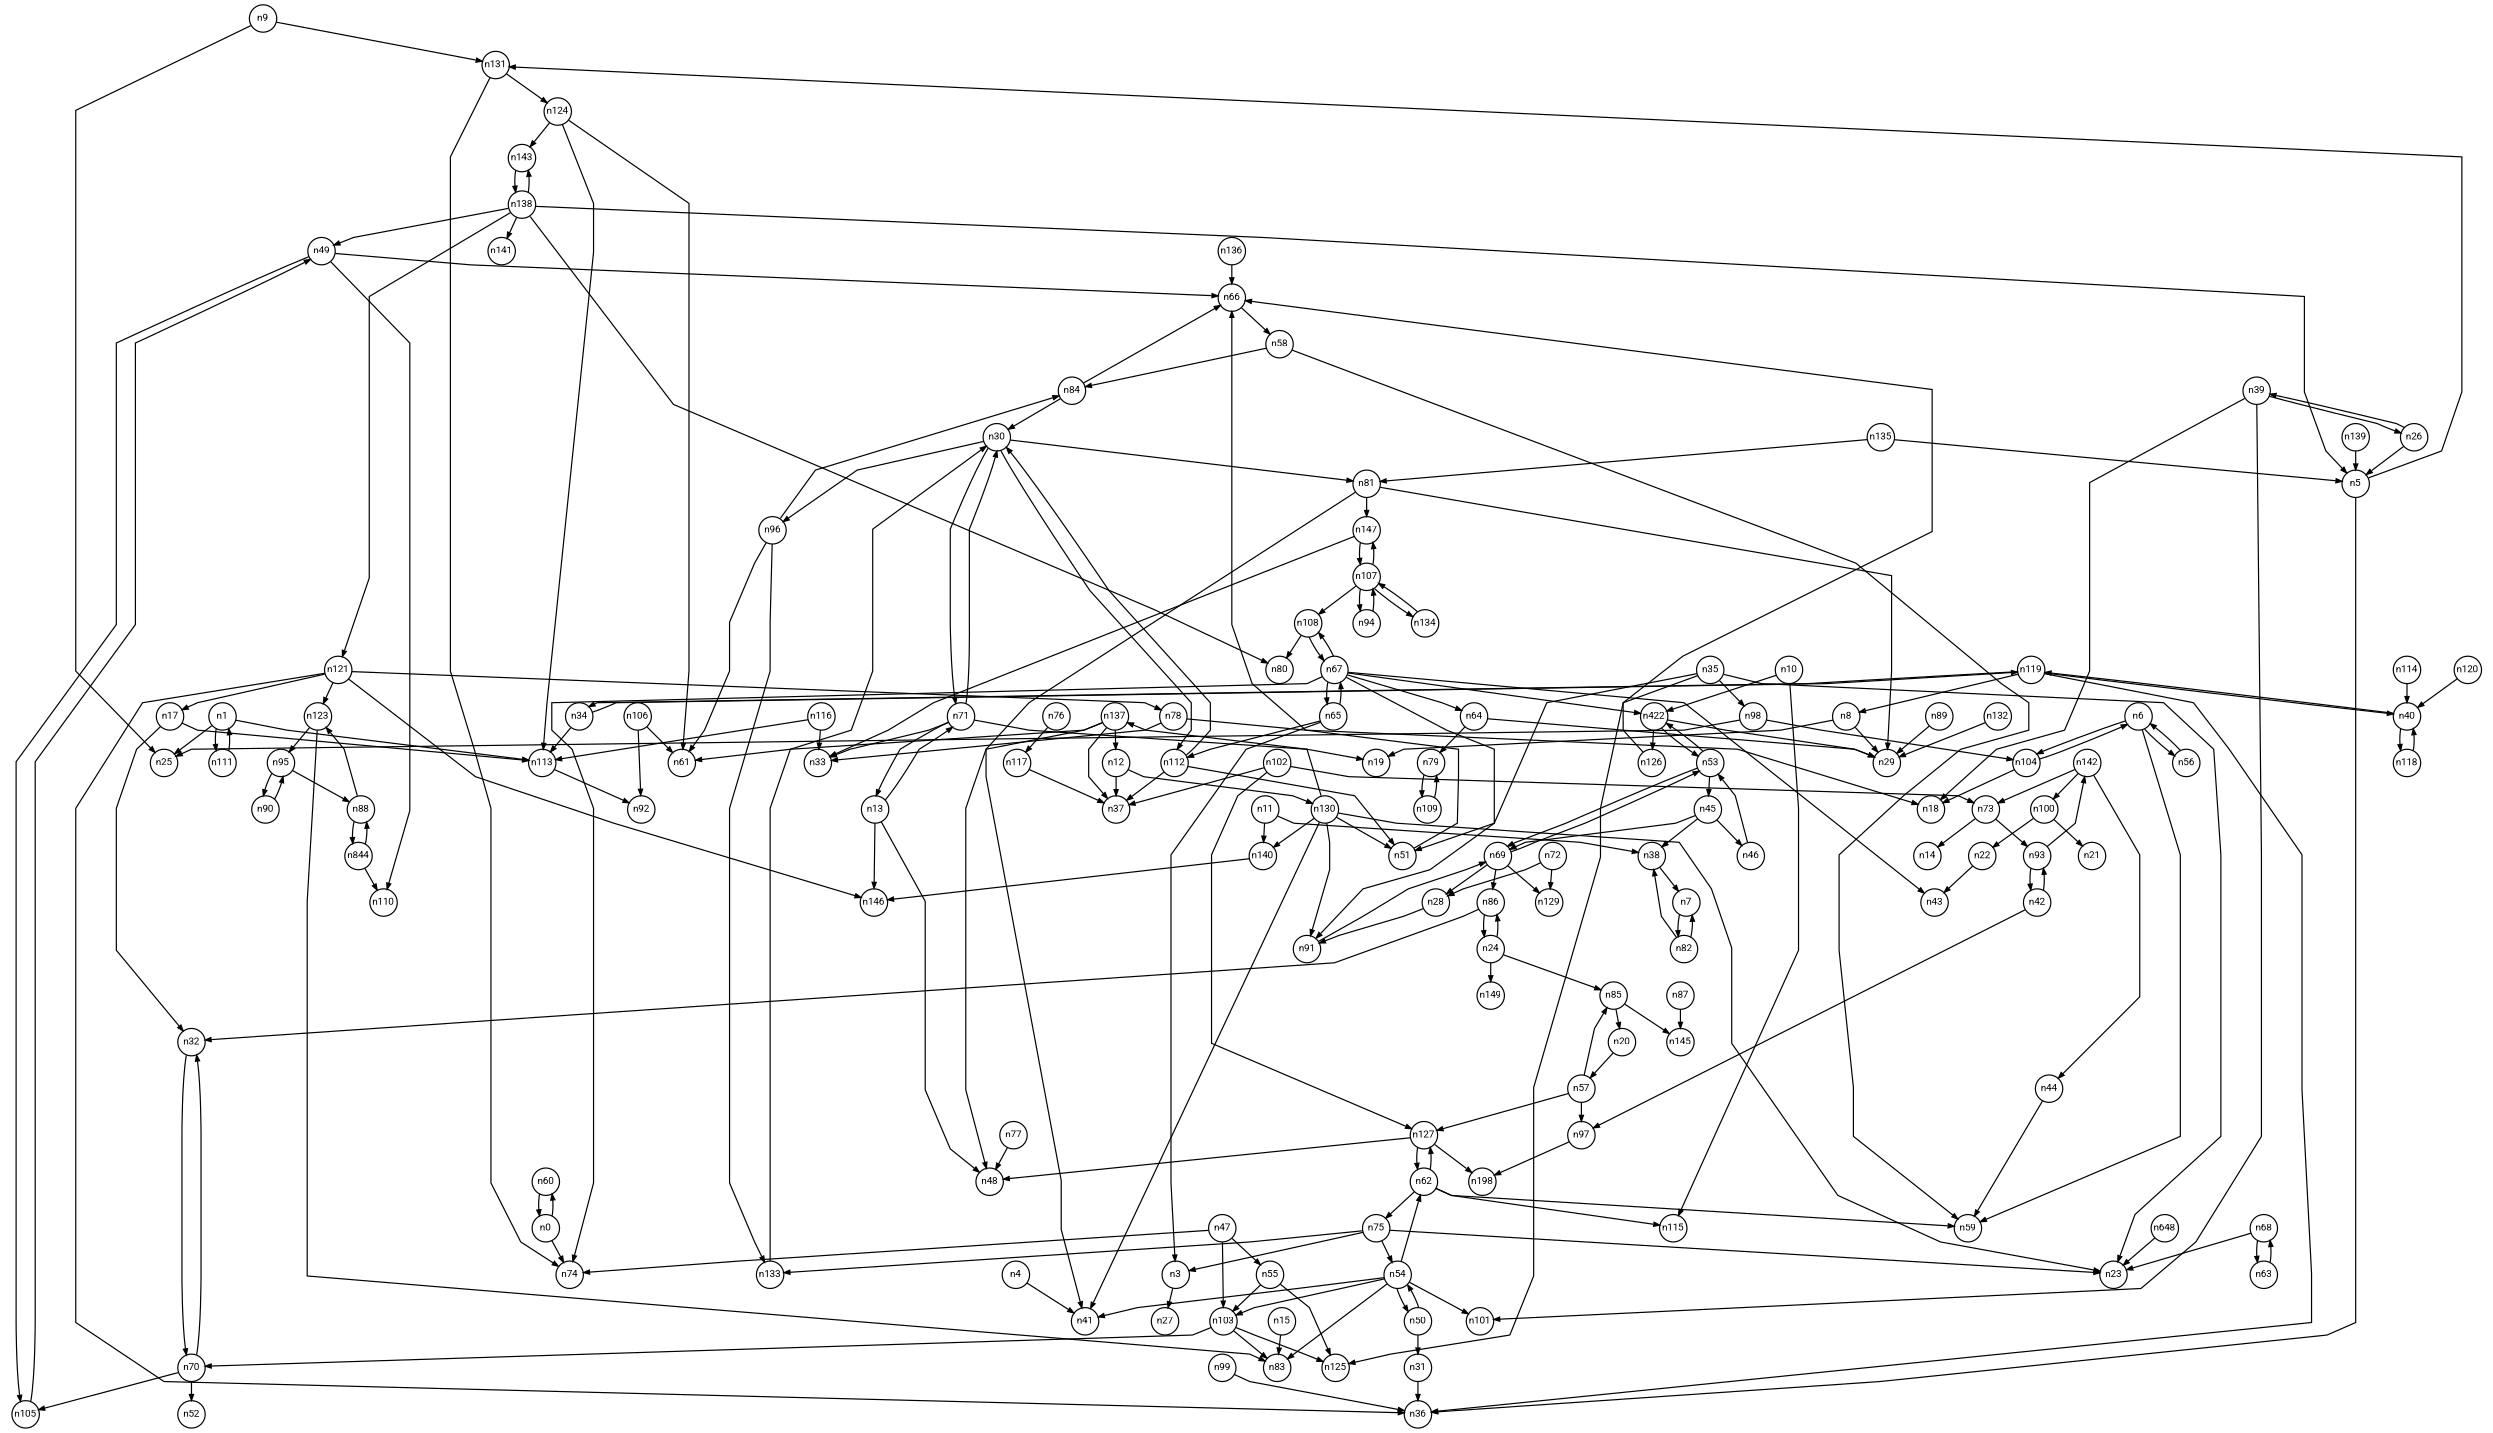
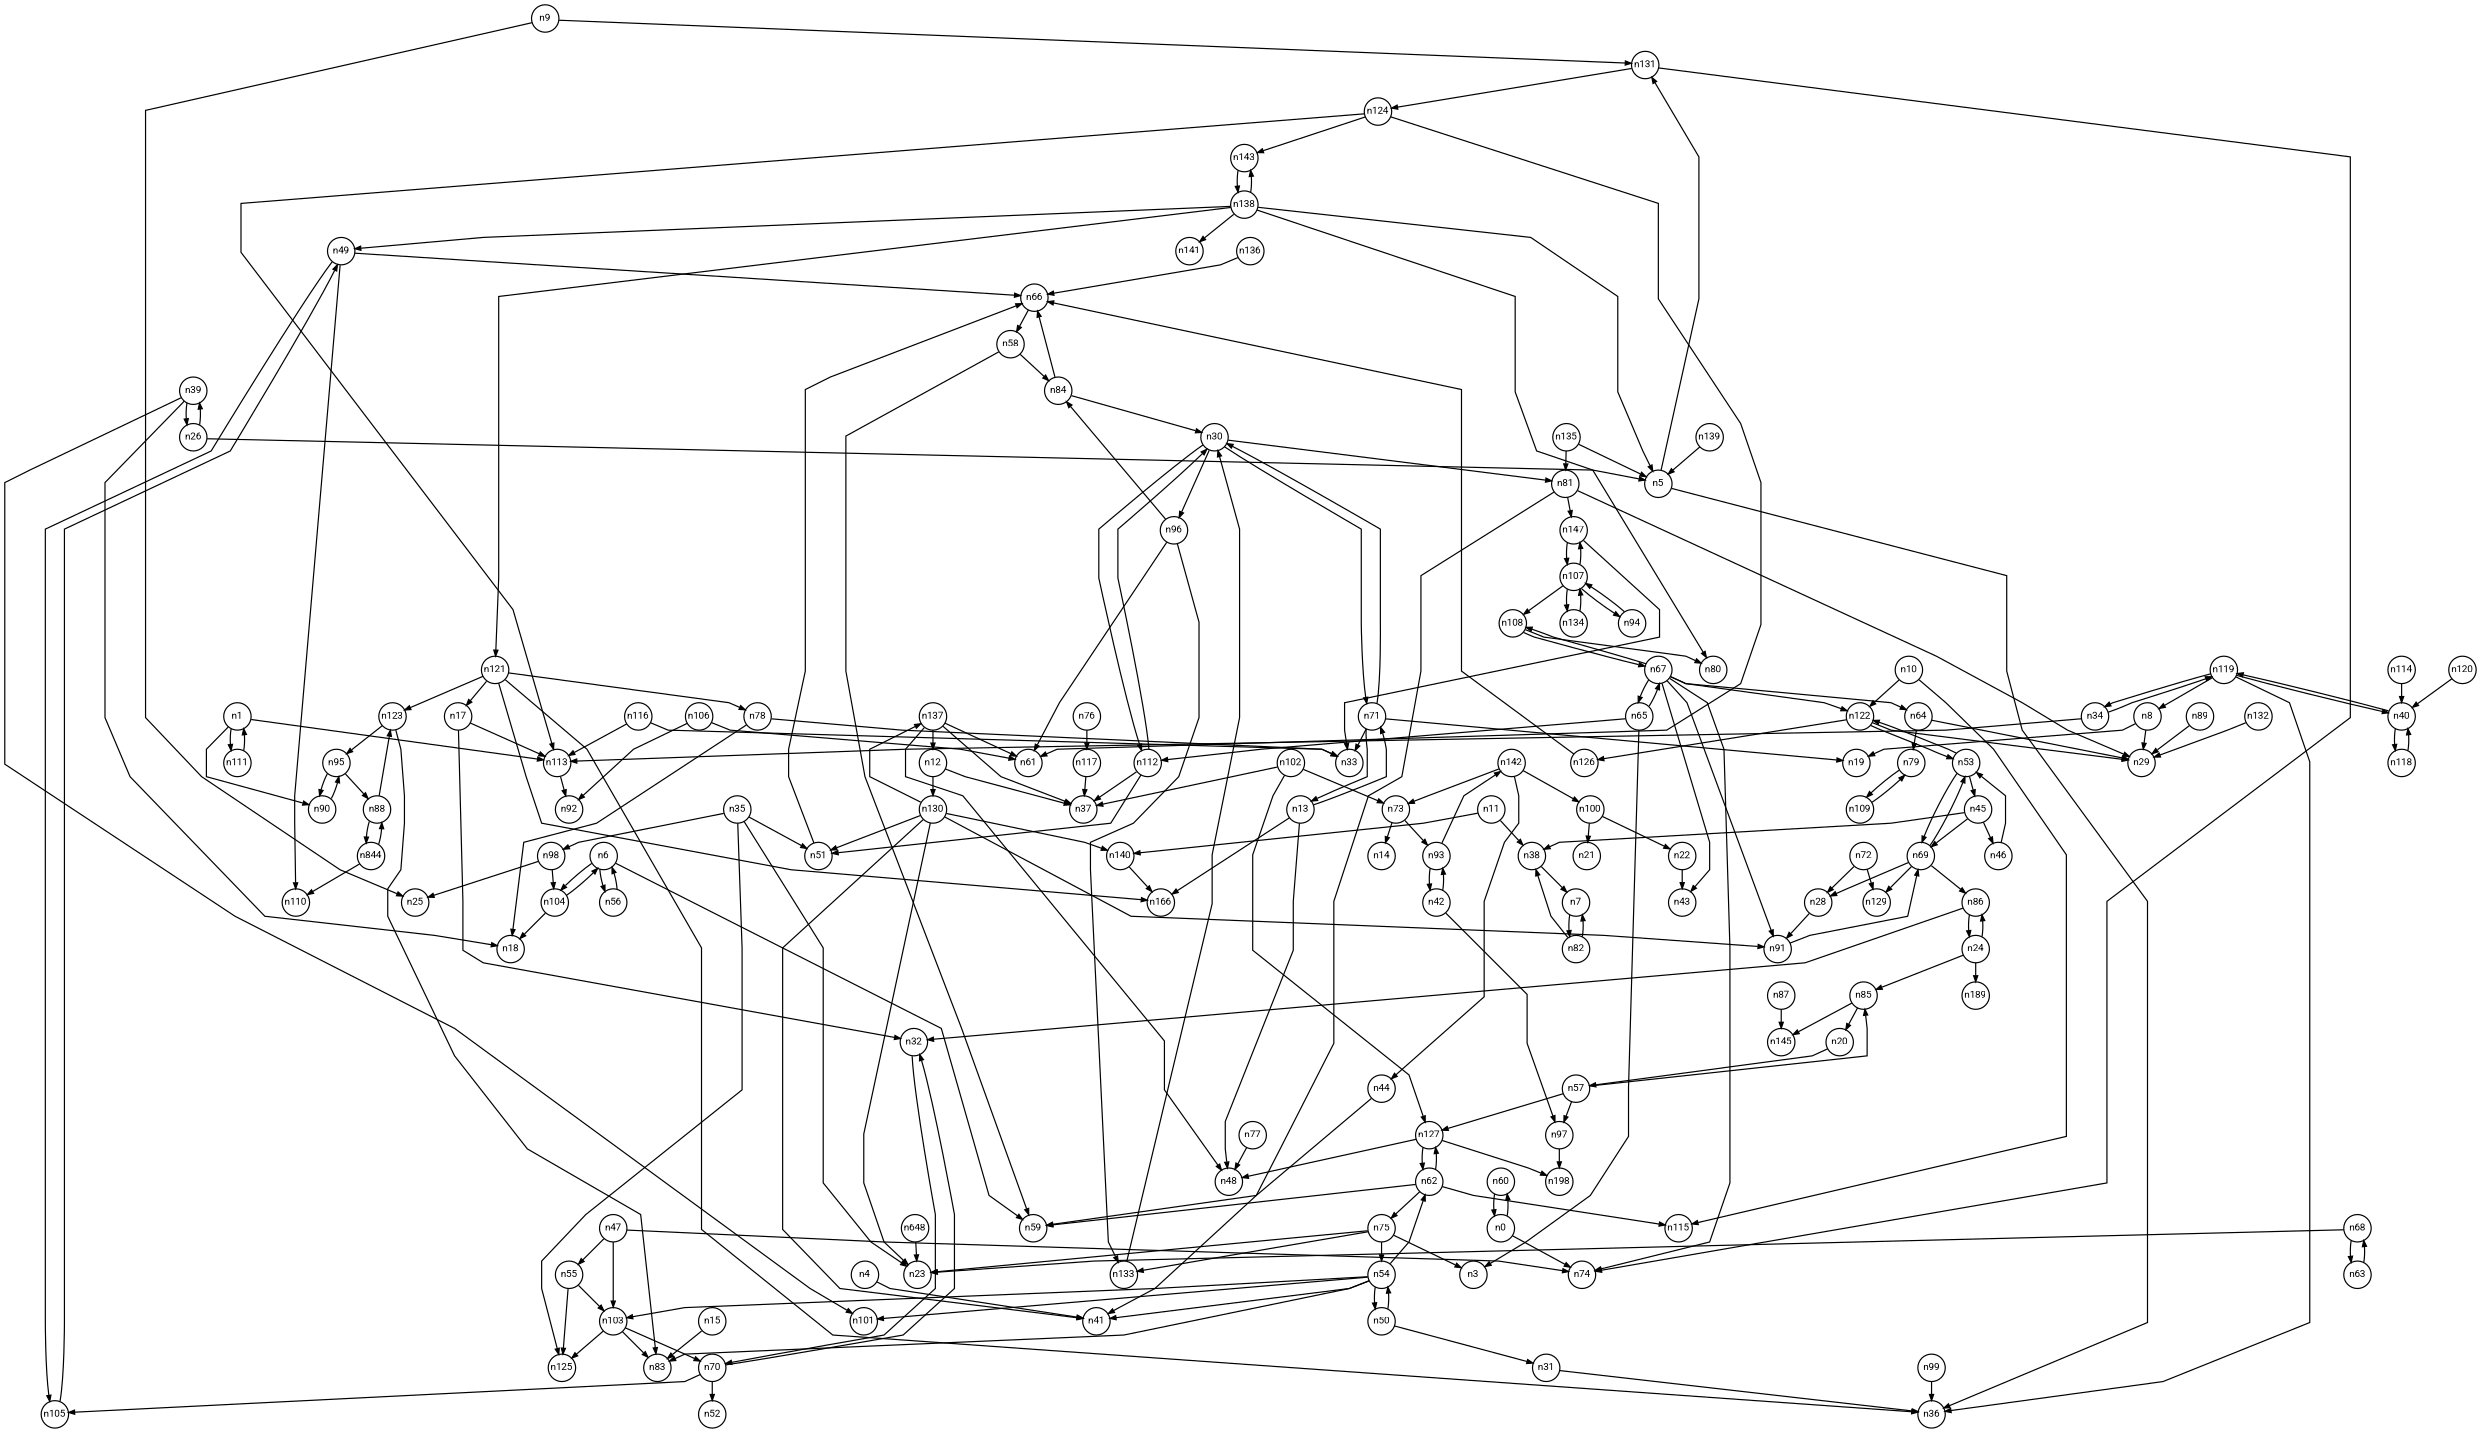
node "n422": label "n422" -> "n122"
edge "n1" -> "n25": now "n1" -> "n90"
node "n146": label "n146" -> "n166"
node "n149": label "n149" -> "n189"
node "n27": removed
